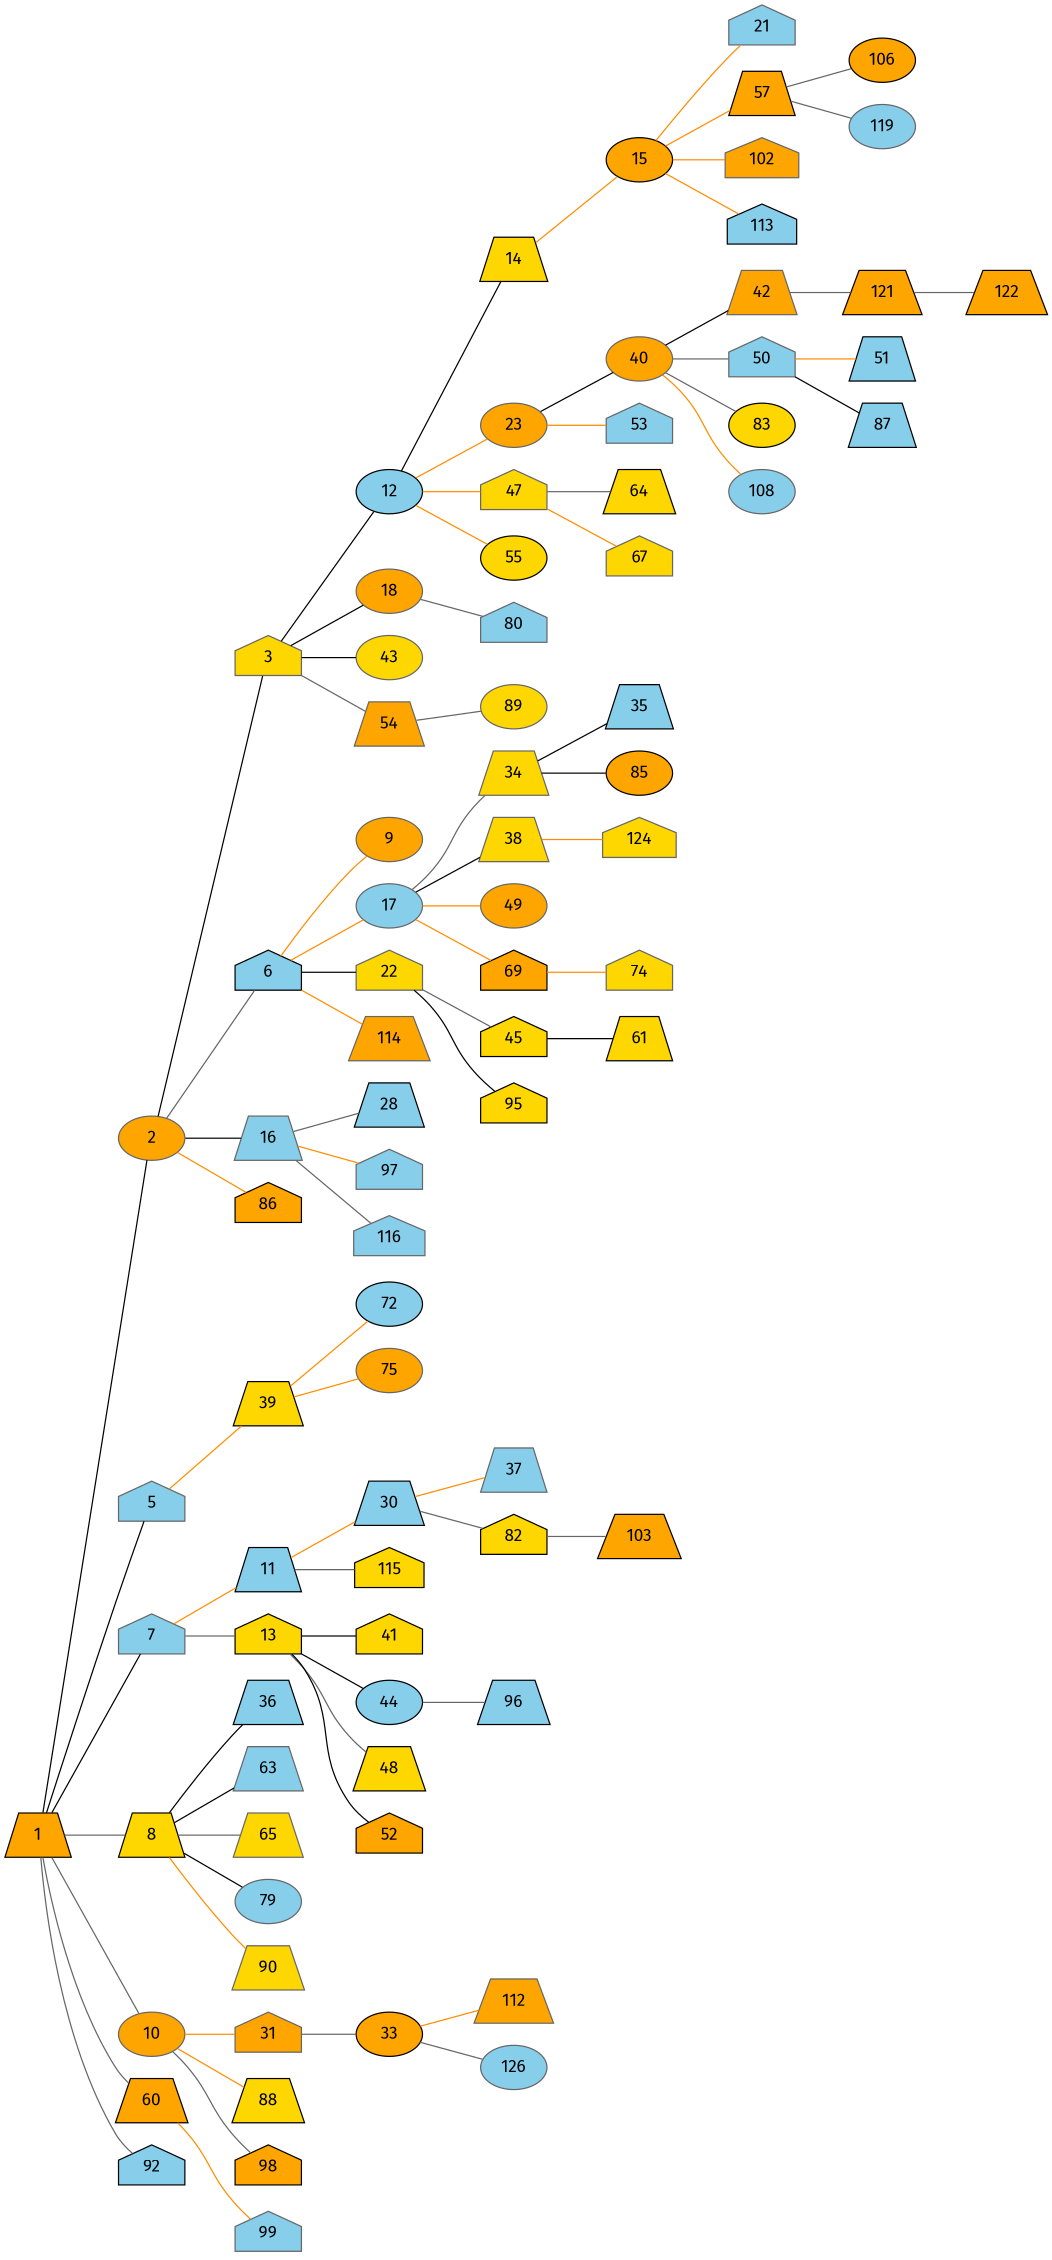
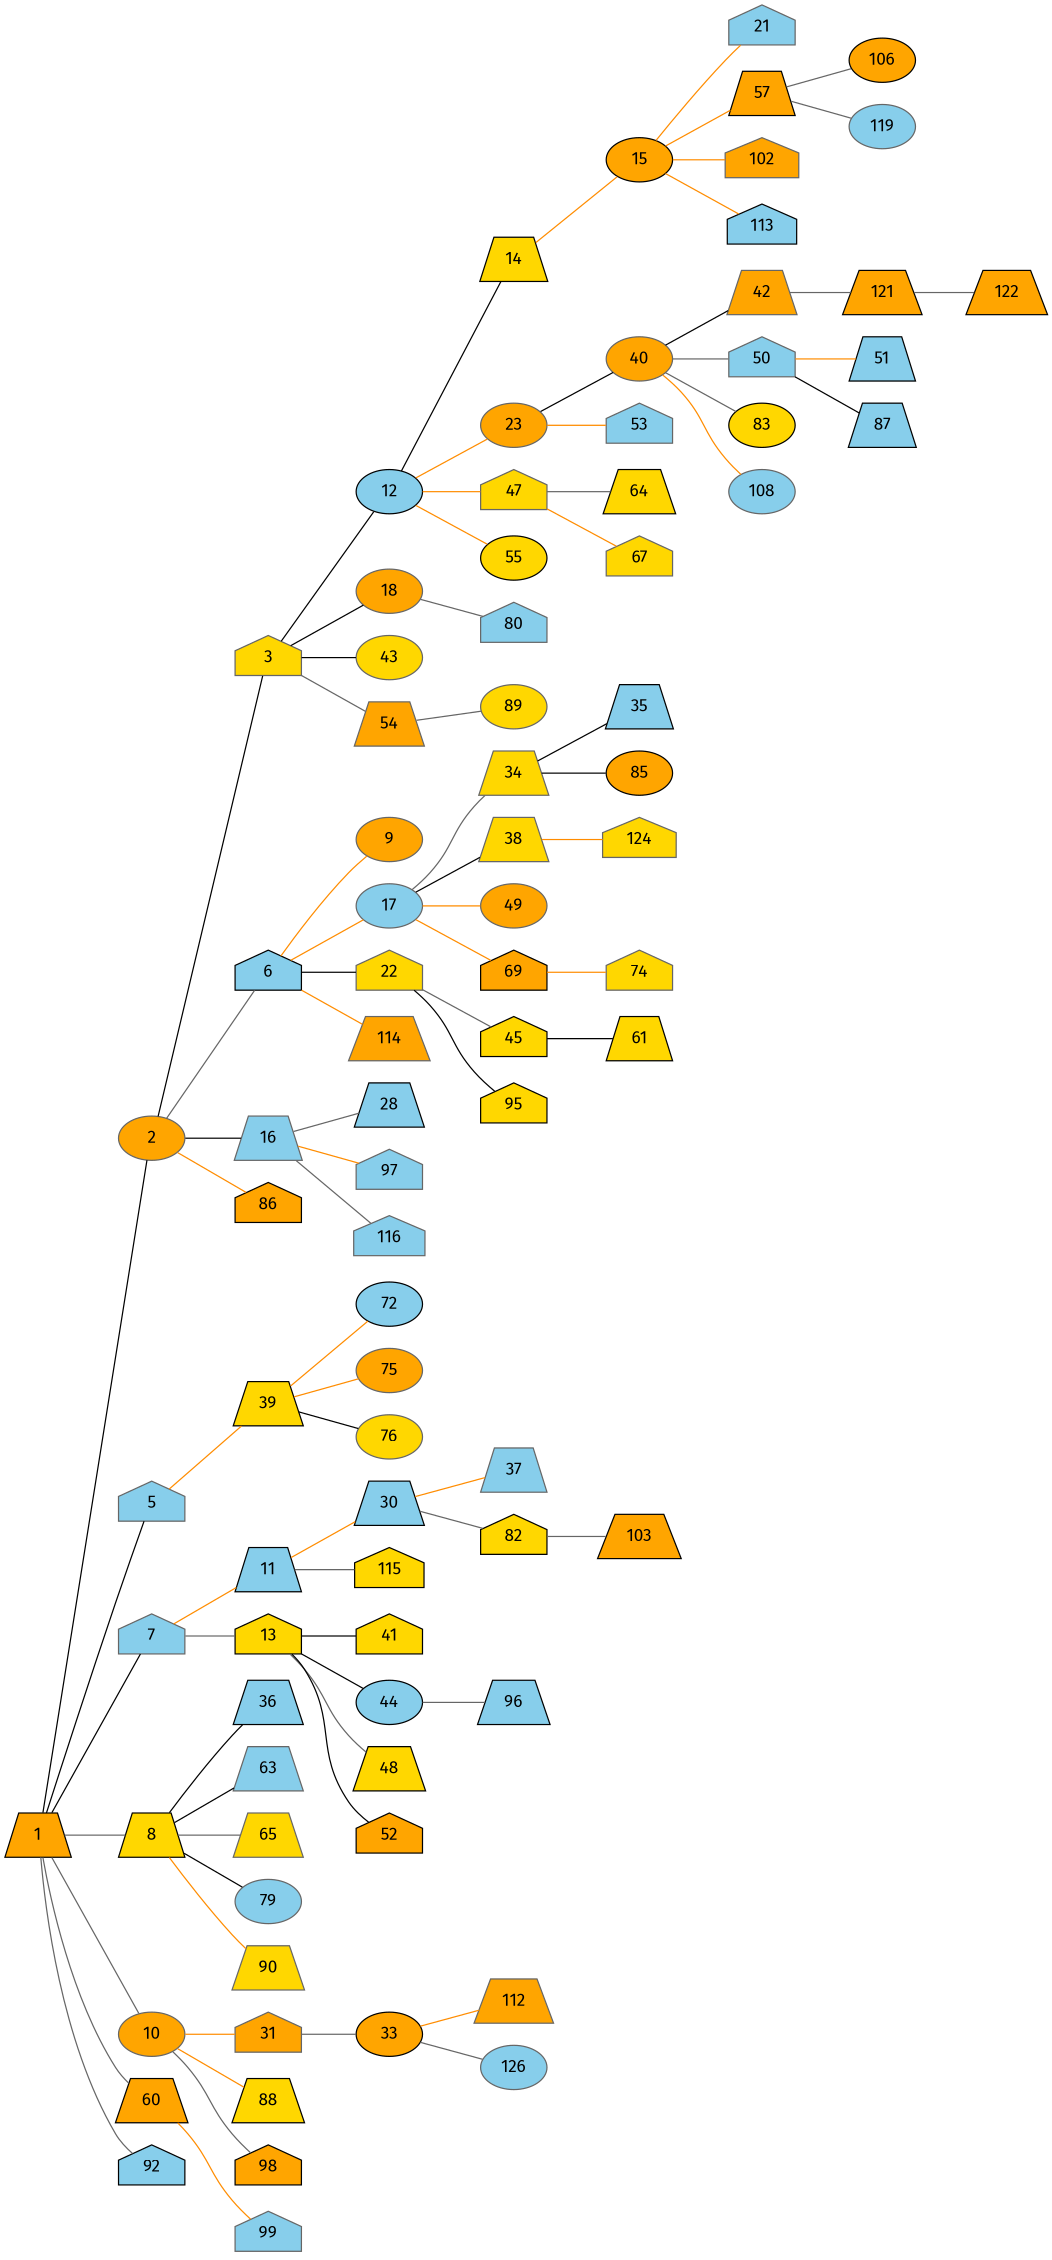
node "76": added
